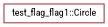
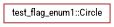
node "test_flag_flag1::Circle": label "test_flag_flag1::Circle" -> "test_flag_enum1::Circle"
